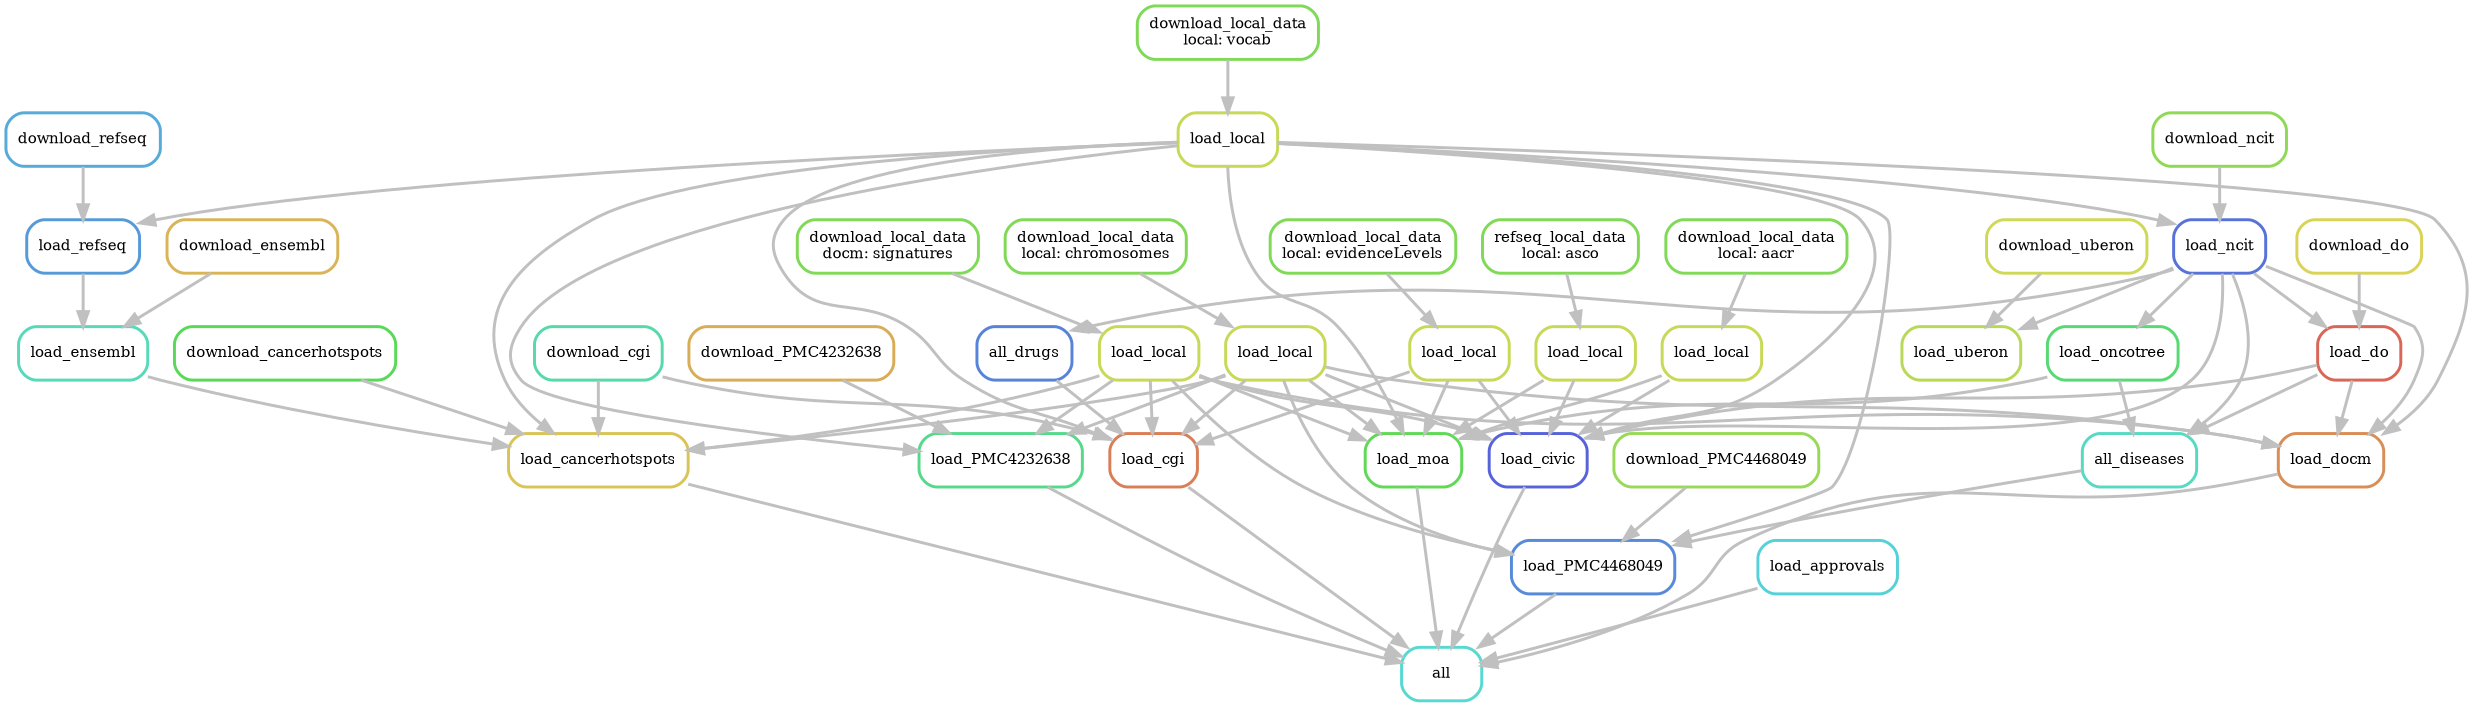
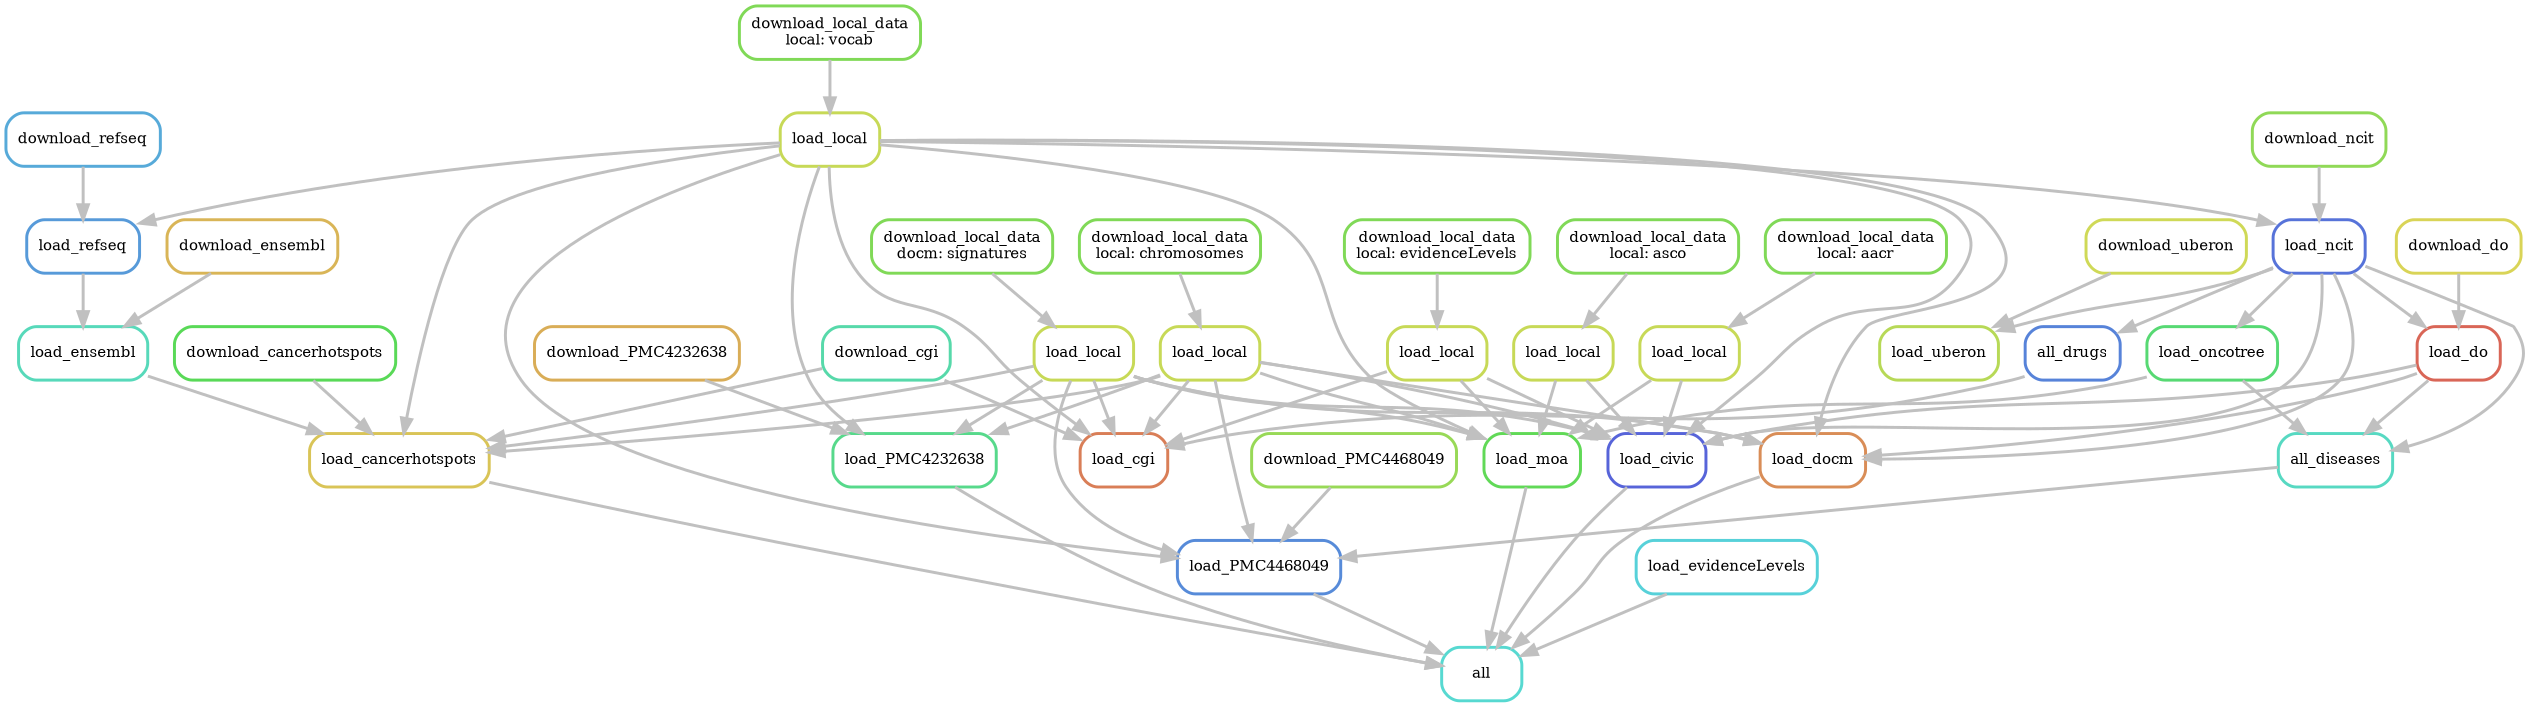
node "refseq_local_data local: asco": label "refseq_local_data local: asco" -> "download_local_data local: asco"
edge "load_cgi" -> "all": removed
node "load_approvals": label "load_approvals" -> "load_evidenceLevels"
